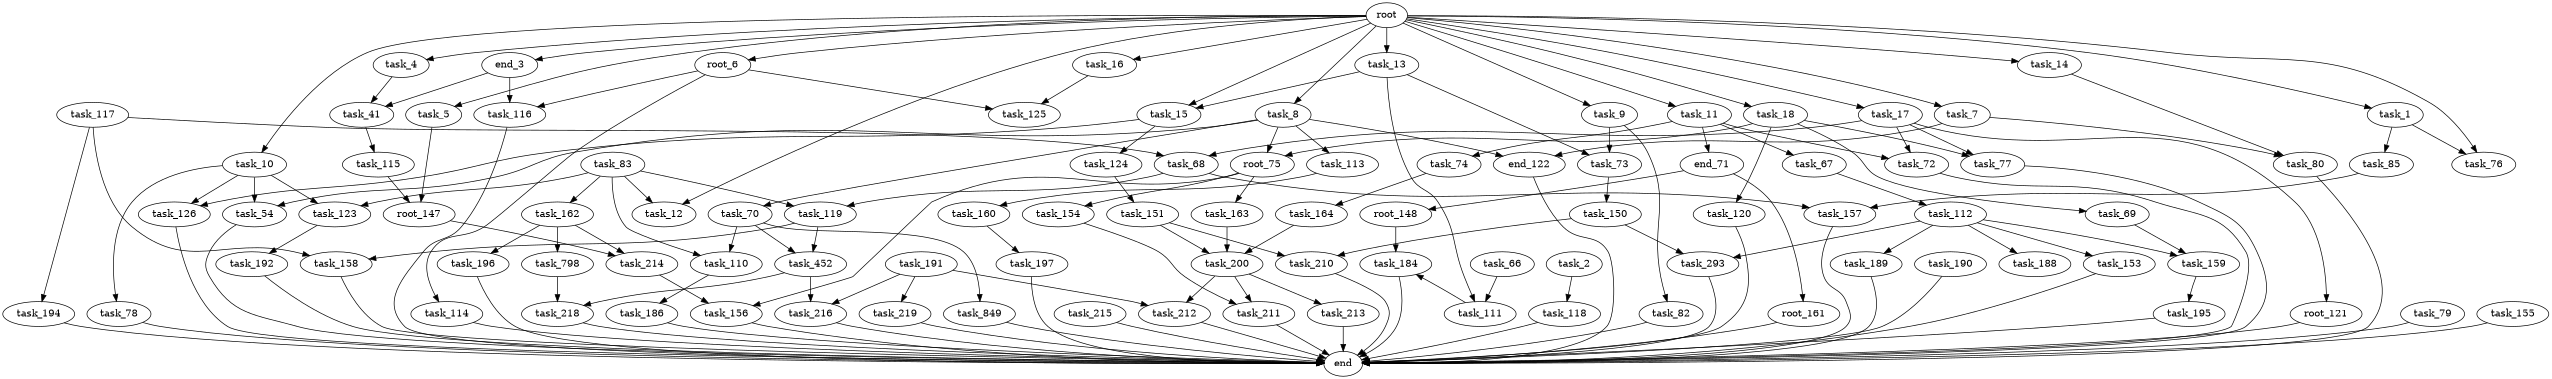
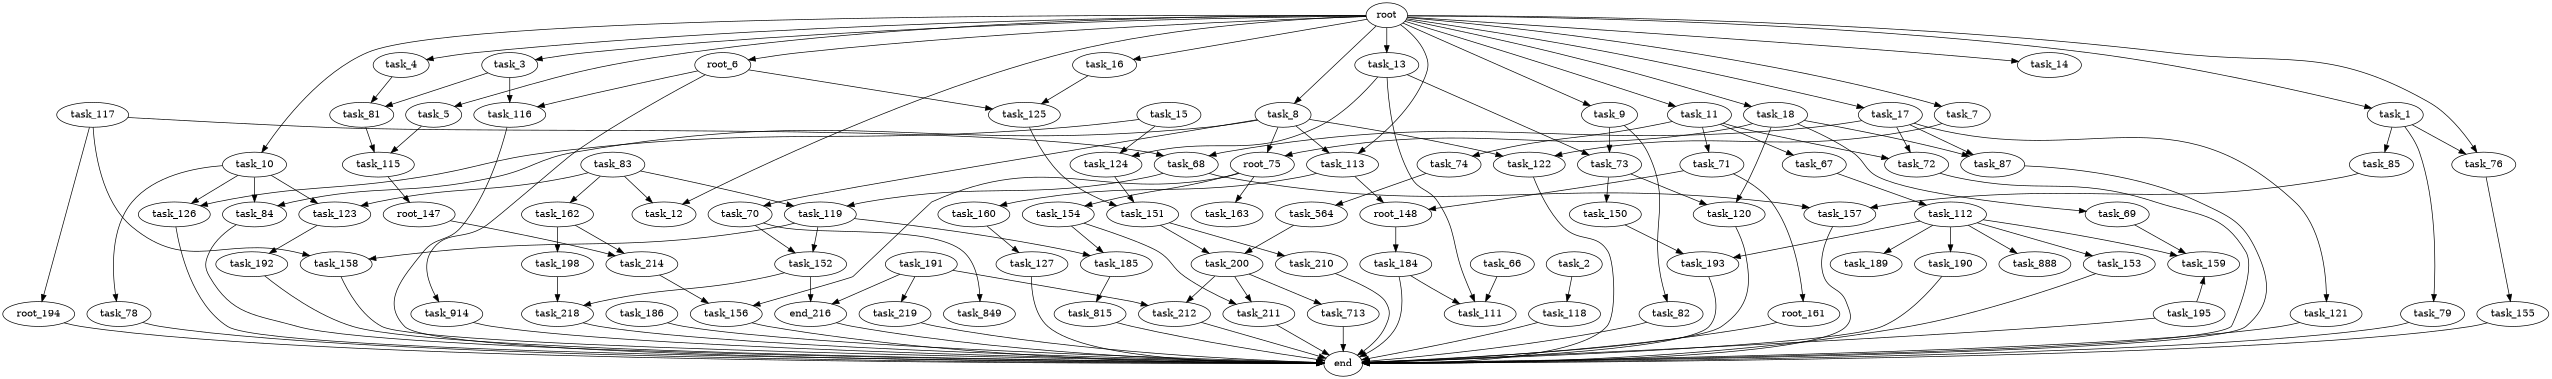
edge "root" -> "task_15": now "root" -> "task_113"
node "end_3": label "end_3" -> "task_3"
edge "task_13" -> "task_15": now "task_13" -> "task_124"
node "task_41": label "task_41" -> "task_81"
edge "task_5" -> "root_147": now "task_5" -> "task_115"
node "end_122": label "end_122" -> "task_122"
node "end_71": label "end_71" -> "task_71"
node "task_77": label "task_77" -> "task_87"
node "task_80": removed
edge "task_125" -> "task_151": added
edge "task_113" -> "root_148": added
edge "task_73" -> "task_120": added
edge "task_1" -> "task_79": added
node "task_54": label "task_54" -> "task_84"
node "task_164": label "task_164" -> "task_564"
edge "task_150" -> "task_210": removed
edge "task_163" -> "task_200": removed
edge "task_112" -> "task_190": added
edge "task_76" -> "task_155": added
node "task_196": removed
node "task_798": label "task_798" -> "task_198"
node "task_110": removed
node "task_452": label "task_452" -> "task_152"
node "task_197": label "task_197" -> "task_127"
node "task_185": added
node "task_293": label "task_293" -> "task_193"
node "task_188": label "task_188" -> "task_888"
edge "task_159" -> "task_195": reversed
edge "task_111" -> "task_184": reversed
node "task_194": label "task_194" -> "root_194"
node "task_114": label "task_114" -> "task_914"
node "task_216": label "task_216" -> "end_216"
node "task_215": label "task_215" -> "task_815"
node "task_213": label "task_213" -> "task_713"
node "root_121": label "root_121" -> "task_121"
edge "task_849" -> "end": removed
edge "task_189" -> "end": removed
